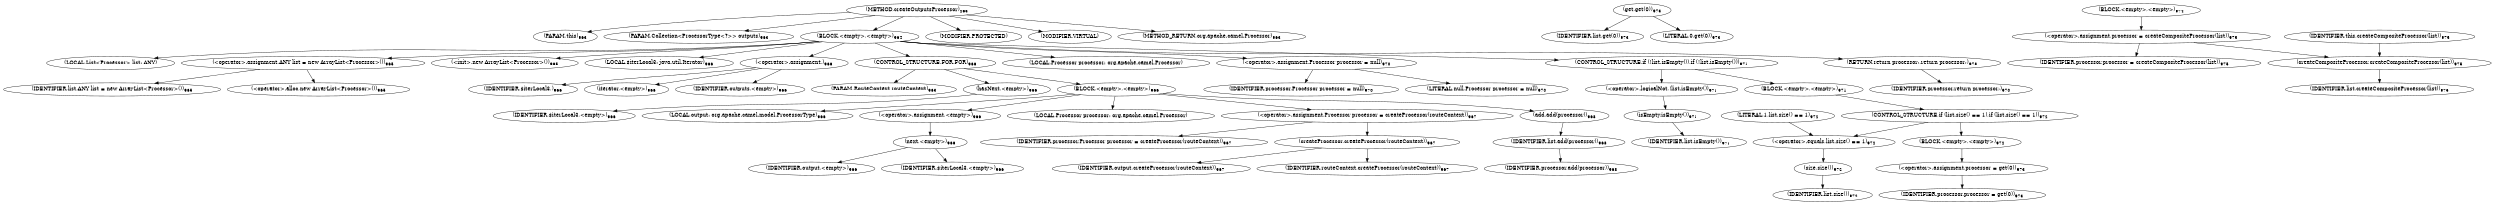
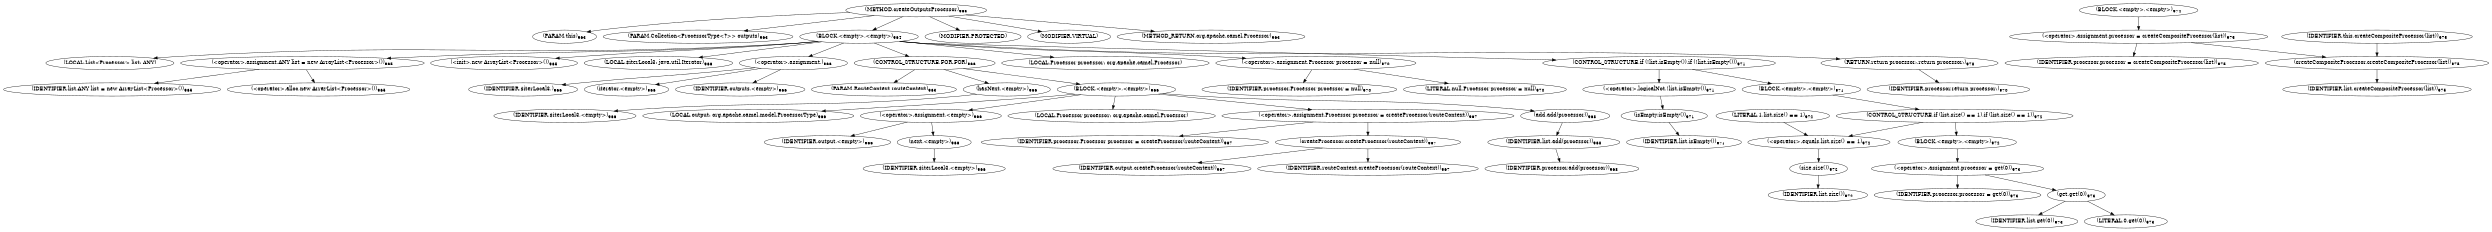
node "(METHOD,createOutputsProcessor)": text "263" -> "963"
edge "(next,<empty>)" -> "(IDENTIFIER,output,<empty>)": now "(<operator>.assignment,<empty>)" -> "(IDENTIFIER,output,<empty>)"
edge "(<operator>.assignment,processor = get(0))" -> "(get,get(0))": added
